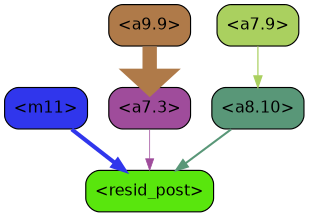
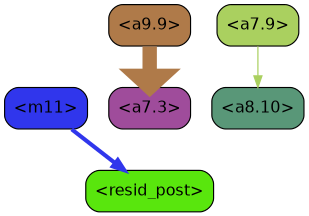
edge "<a7.3>" -> "<resid_post>": removed
edge "<a8.10>" -> "<resid_post>": removed
